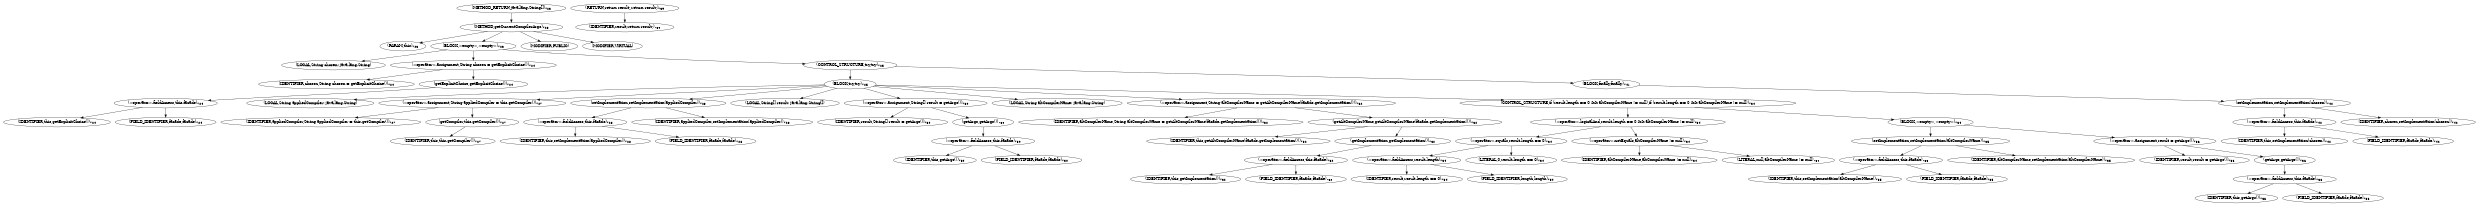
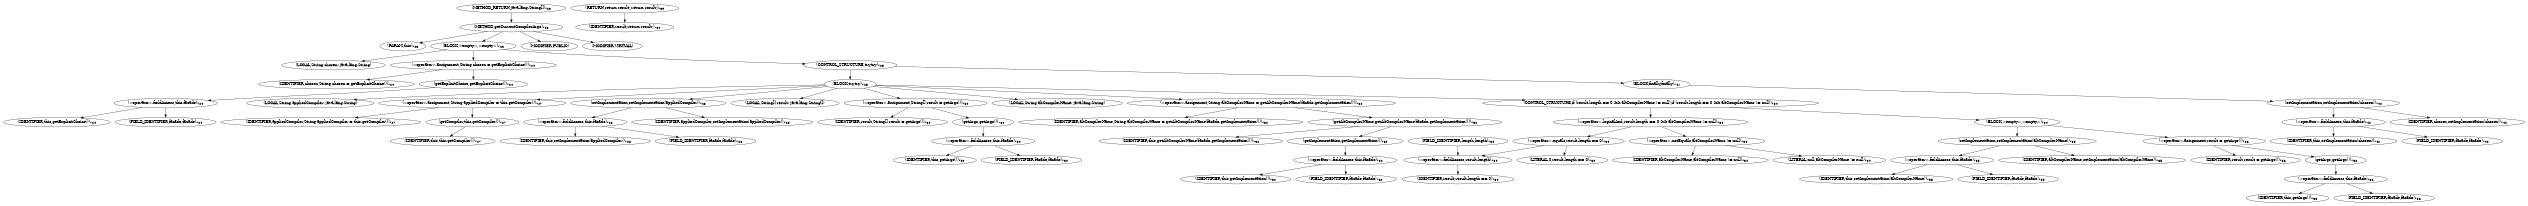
edge "(<operator>.fieldAccess,result.length)" -> "(FIELD_IDENTIFIER,length,length)": reversed
